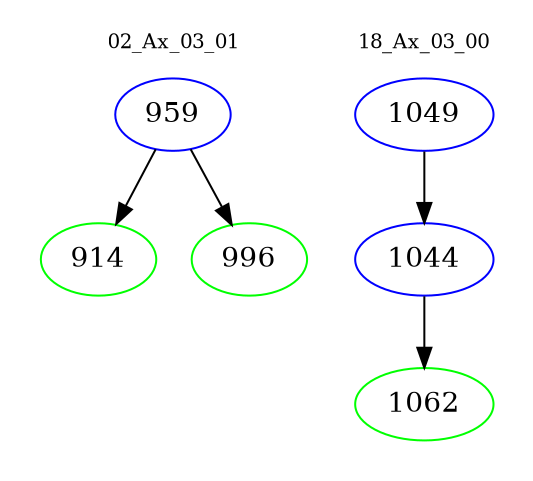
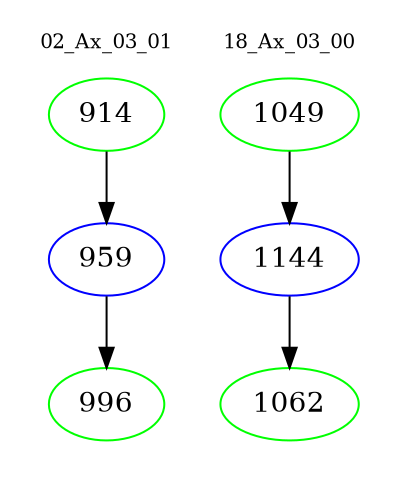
node "1049": color blue -> green
edge "959" -> "914": reversed
node "1044": label "1044" -> "1144"
